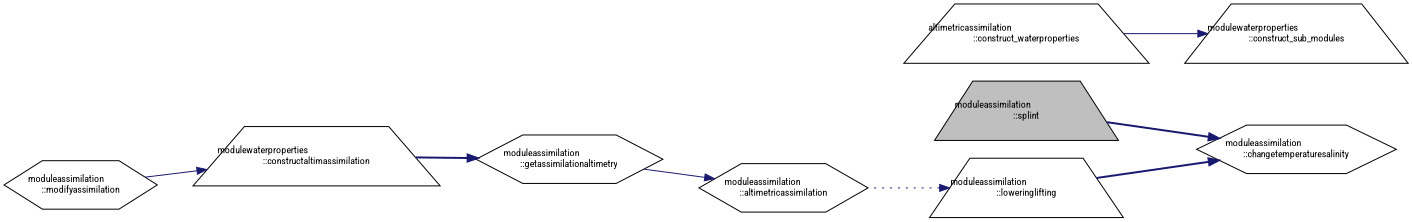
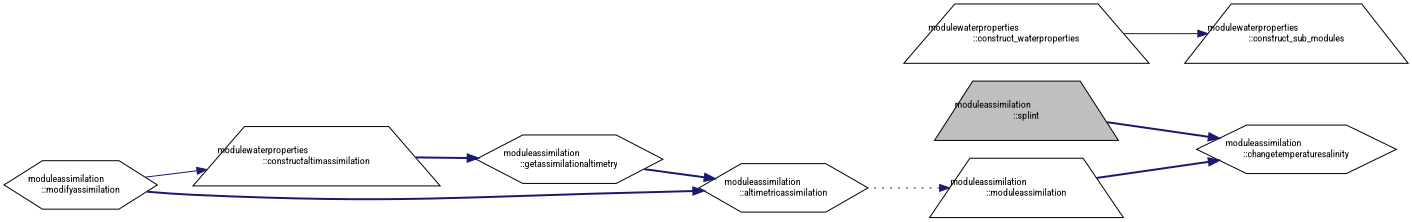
node "altimetricassimilation ::construct_waterproperties": label "altimetricassimilation ::construct_waterproperties" -> "modulewaterproperties ::construct_waterproperties"
edge "moduleassimilation ::getassimilationaltimetry" -> "moduleassimilation ::altimetricassimilation": style solid -> bold
node "moduleassimilation ::loweringlifting": label "moduleassimilation ::loweringlifting" -> "moduleassimilation ::moduleassimilation"
edge "moduleassimilation ::modifyassimilation" -> "moduleassimilation ::altimetricassimilation": added
